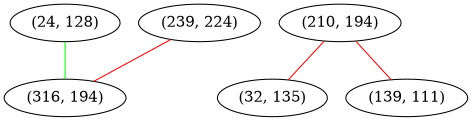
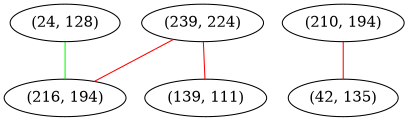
edge "(210, 194)" -- "(139, 111)": now "(239, 224)" -- "(139, 111)"
node "(316, 194)": label "(316, 194)" -> "(216, 194)"
node "(32, 135)": label "(32, 135)" -> "(42, 135)"
